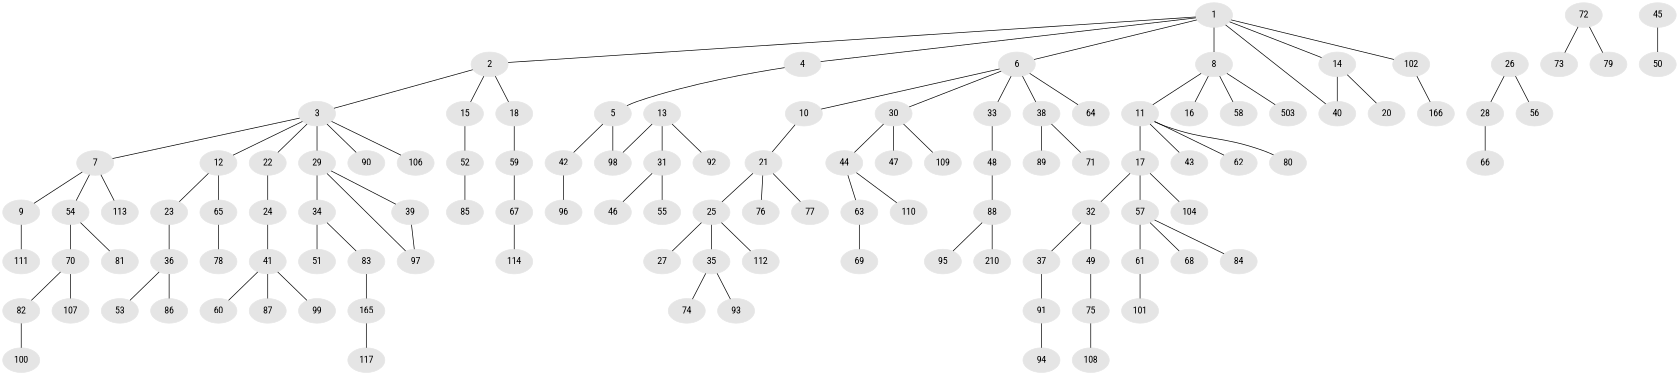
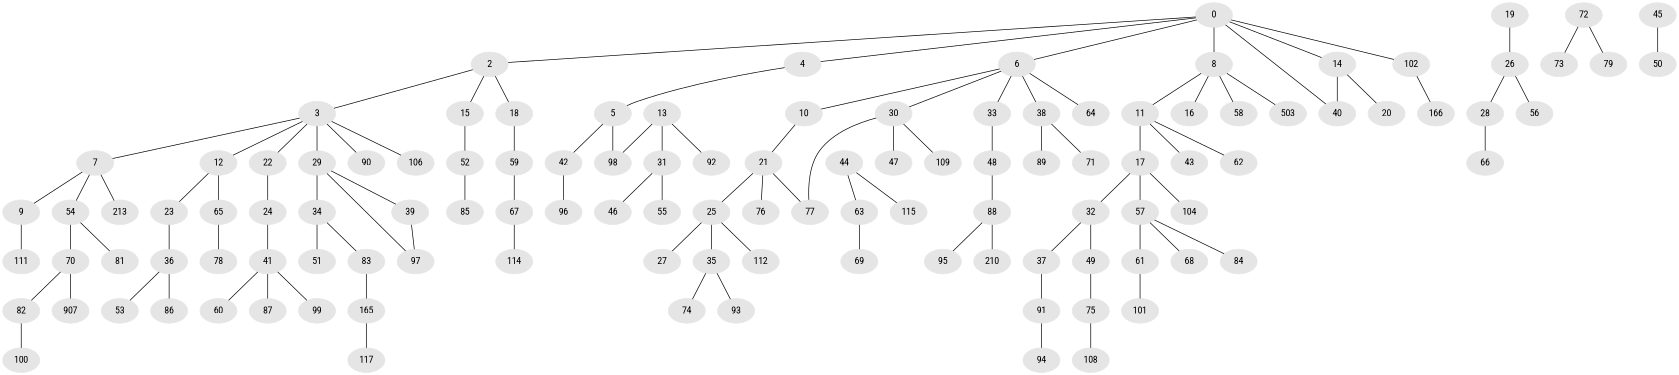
node "1": label "1" -> "0"
node "19": added
edge "30" -- "44": now "30" -- "77"
node "80": removed
node "113": label "113" -> "213"
node "110": label "110" -> "115"
node "107": label "107" -> "907"
